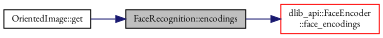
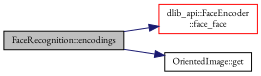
edge "OrientedImage::get" -> "FaceRecognition::encodings": reversed
node "dlib_api::FaceEncoder ::face_encodings": label "dlib_api::FaceEncoder ::face_encodings" -> "dlib_api::FaceEncoder ::face_face"
